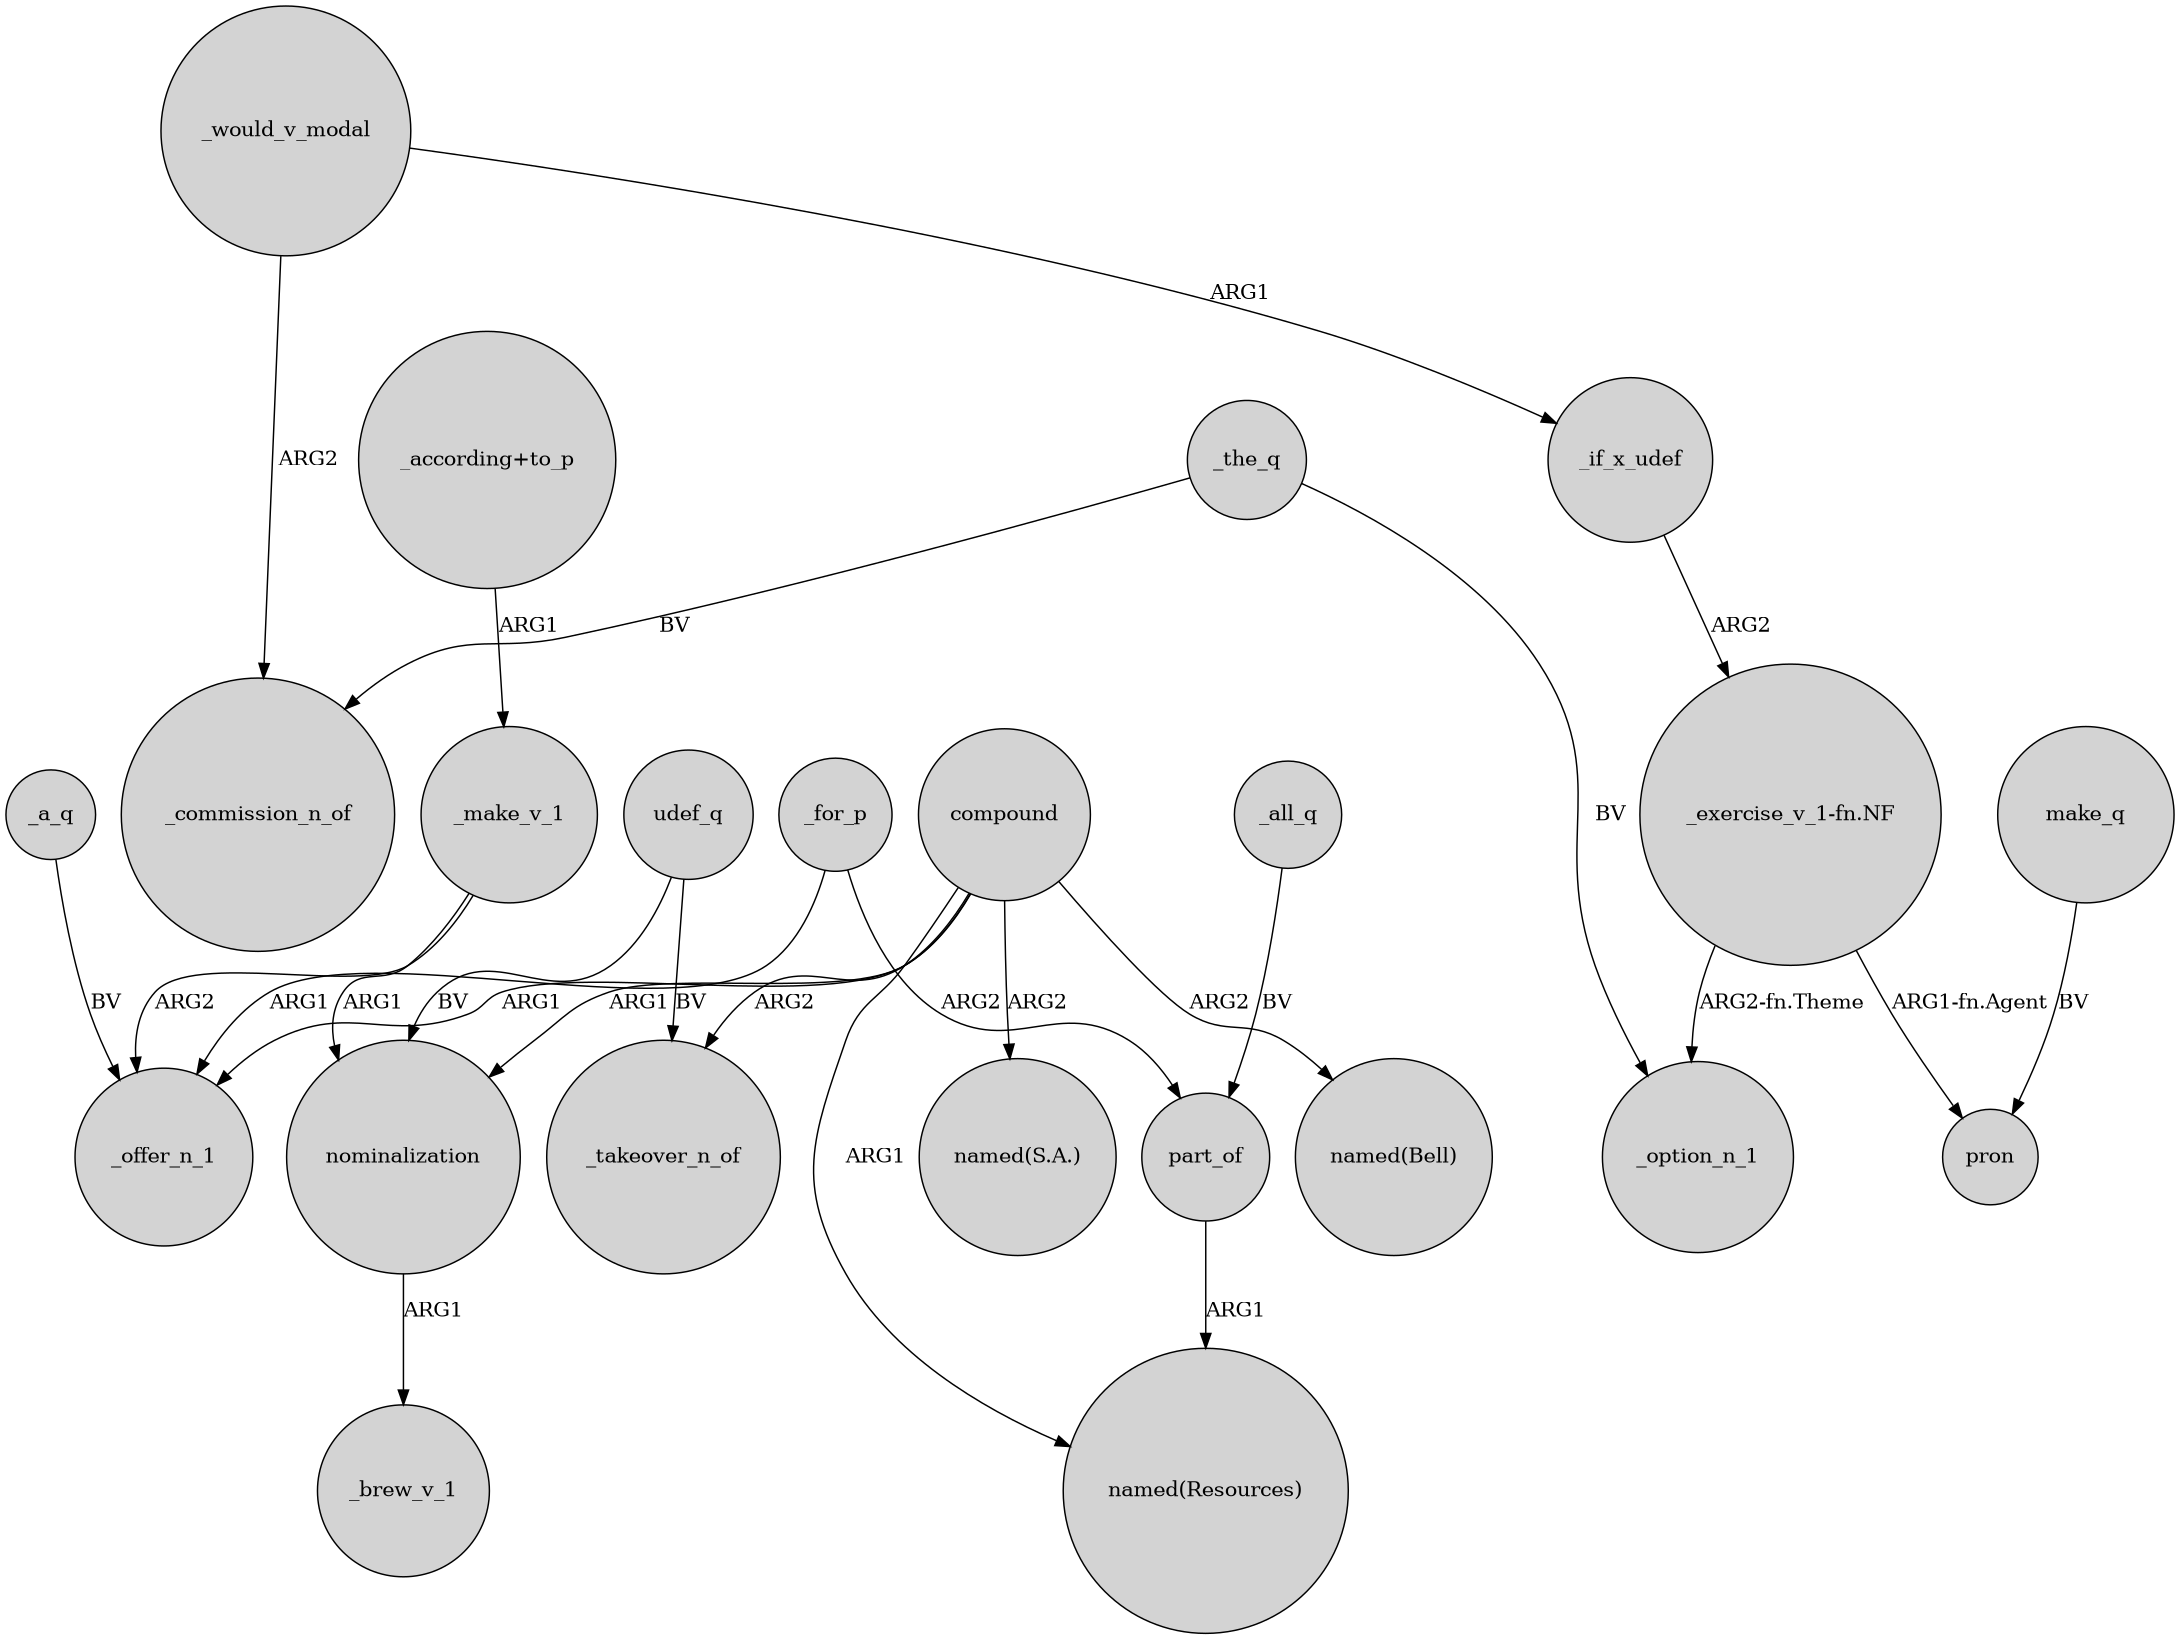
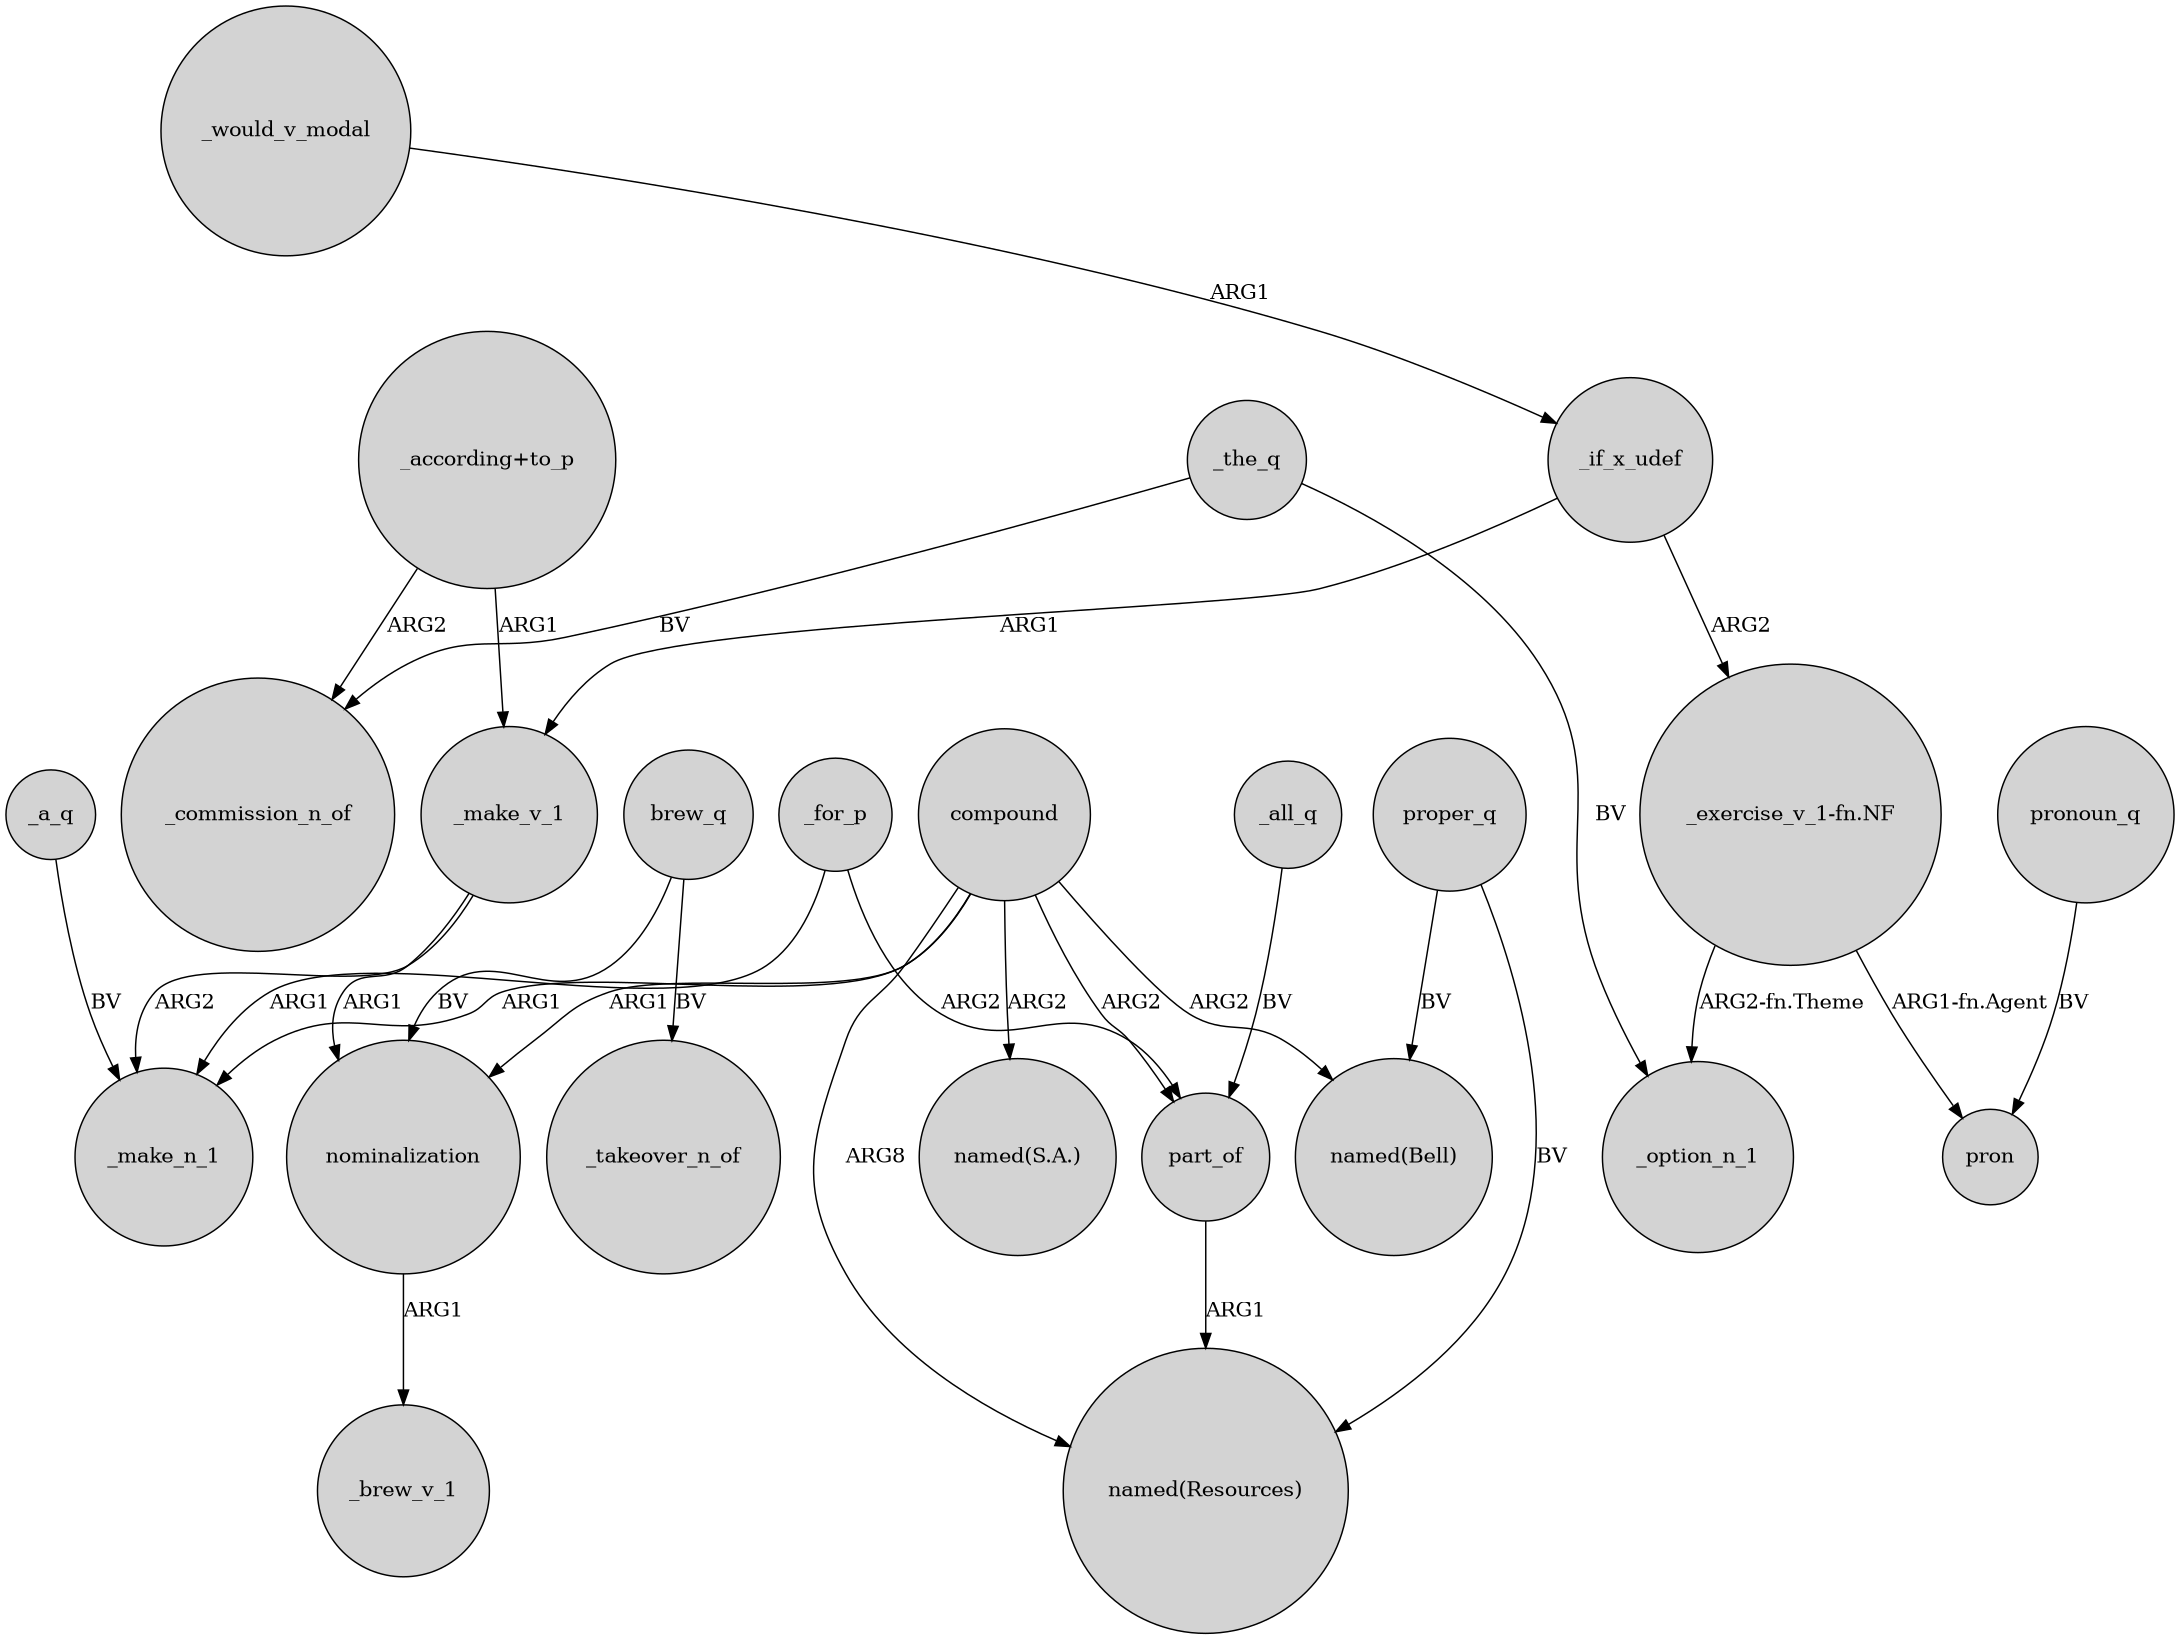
edge "_would_v_modal" -> "_commission_n_of": now "_according+to_p" -> "_commission_n_of"
edge "_if_x_udef" -> "_make_v_1": added, label "ARG1"
node "udef_q": label "udef_q" -> "brew_q"
node "proper_q": added
node "make_q": label "make_q" -> "pronoun_q"
edge "compound" -> "_takeover_n_of": now "compound" -> "part_of"
node "_offer_n_1": label "_offer_n_1" -> "_make_n_1"
edge "compound" -> "named(Resources)": label "ARG1" -> "ARG8"
